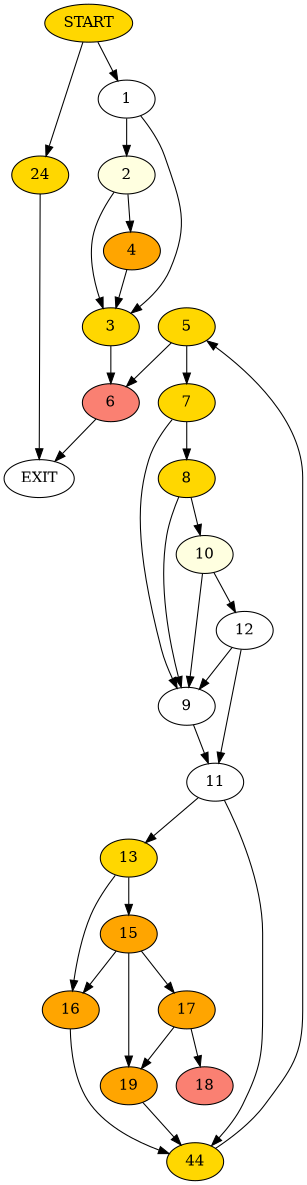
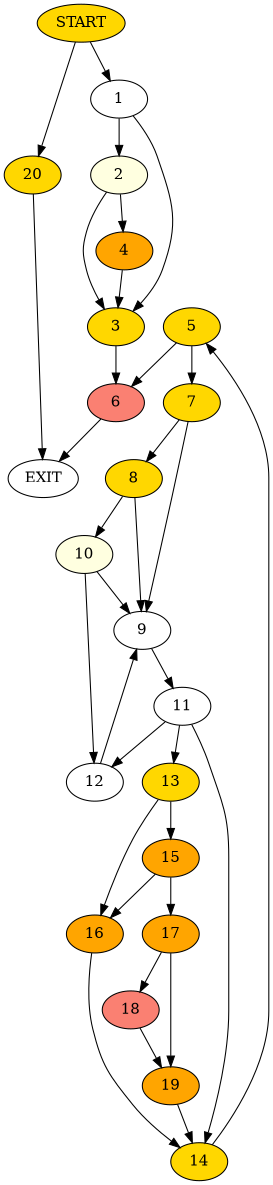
node "24": label "24" -> "20"
edge "12" -> "11": reversed
edge "15" -> "19": now "18" -> "19"
node "44": label "44" -> "14"
